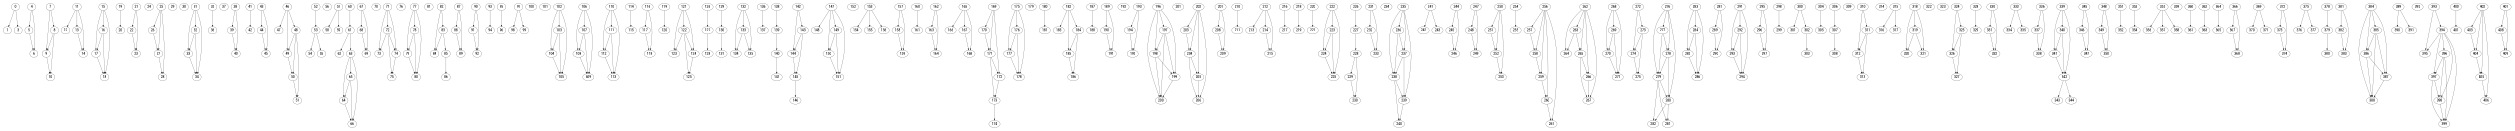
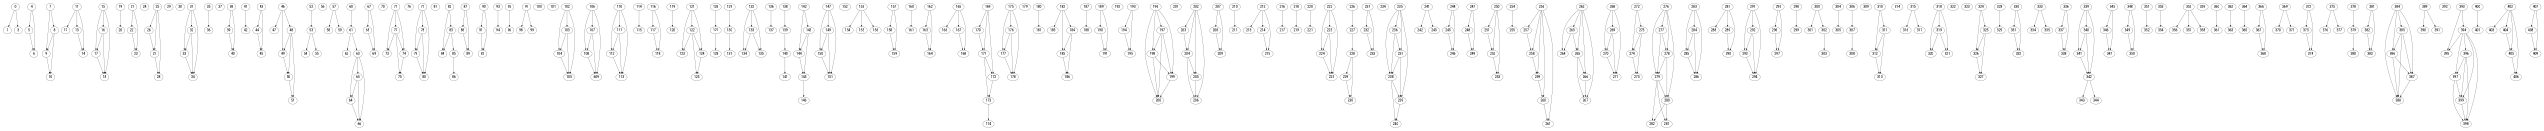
node "148": removed
node "288": added
edge "403" -> "404": removed
edge "398" -> "399": reversed
